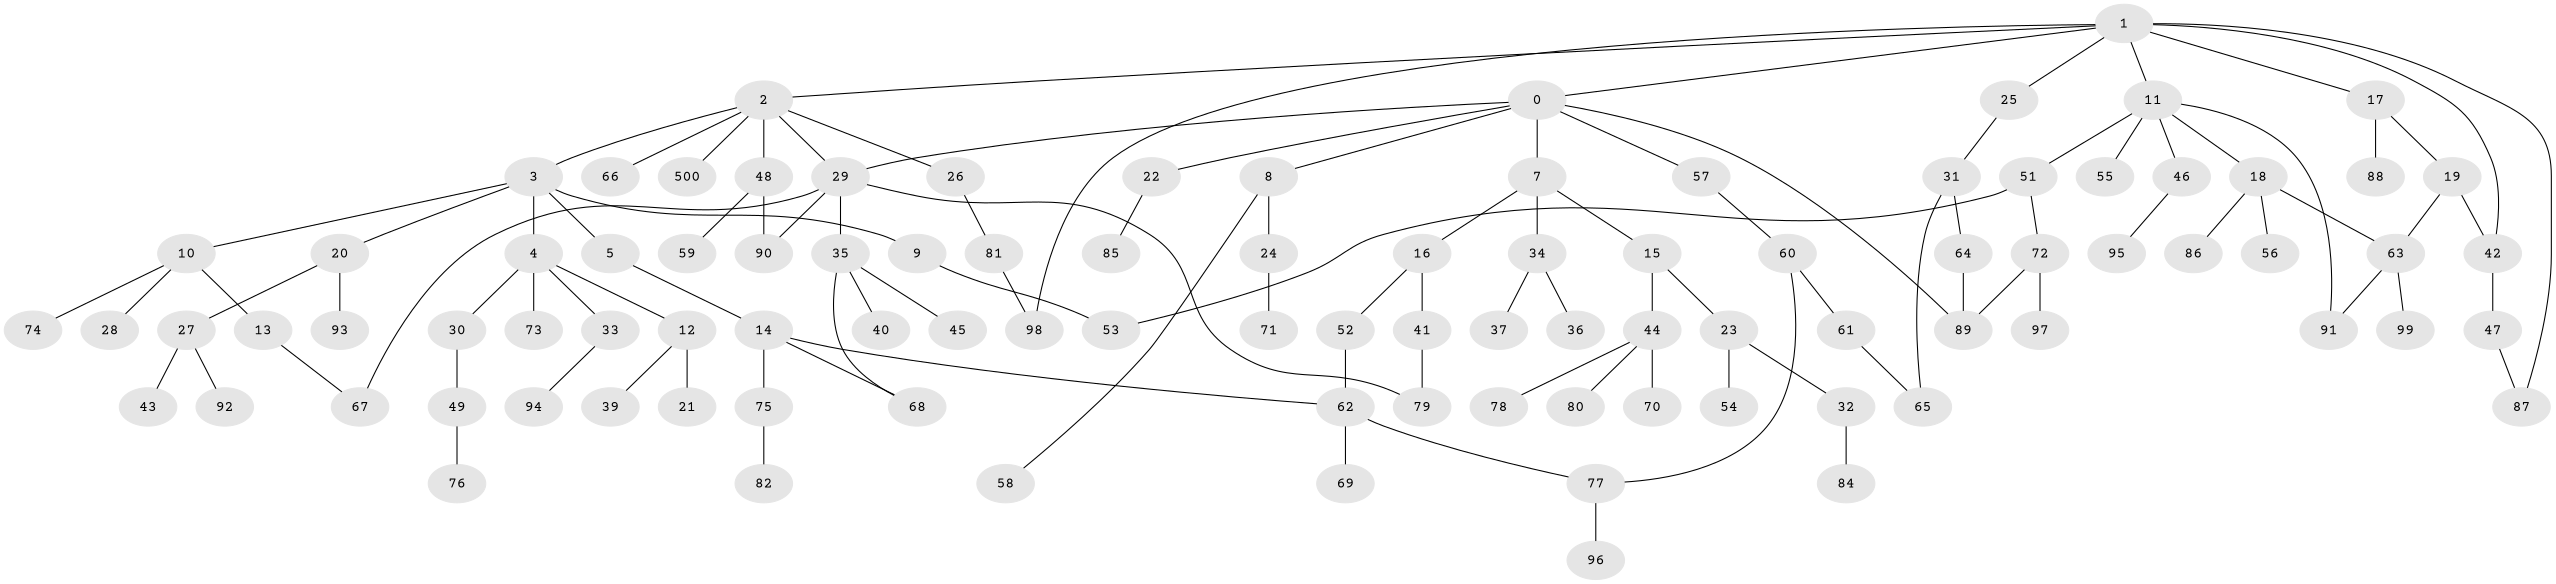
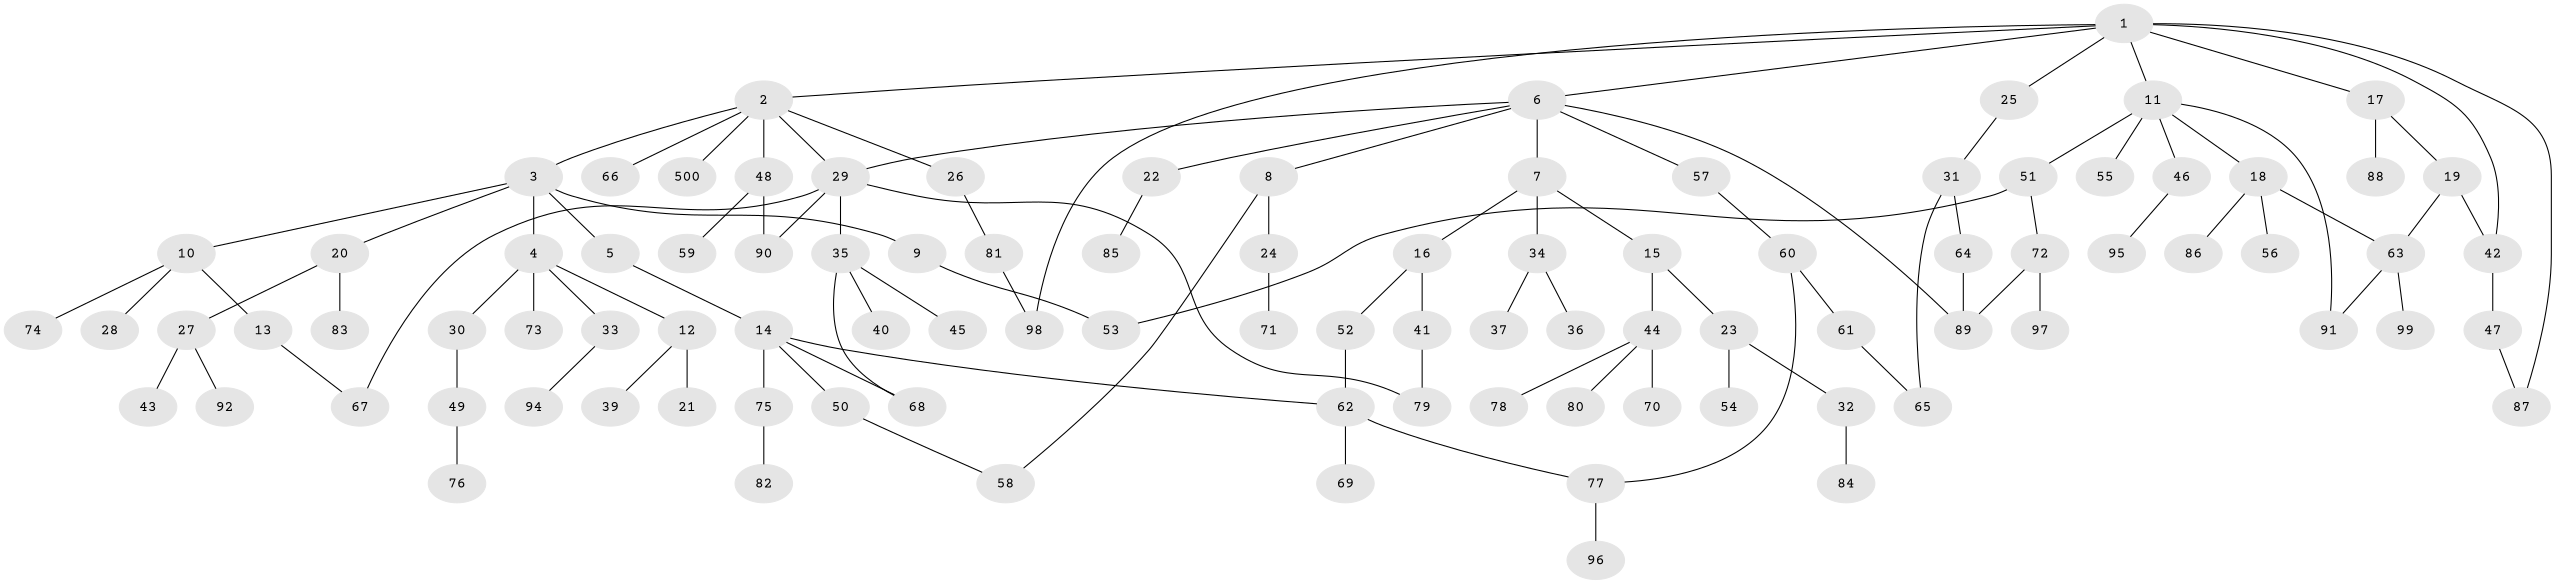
node "0": label "0" -> "6"
node "93": label "93" -> "83"
node "50": added
